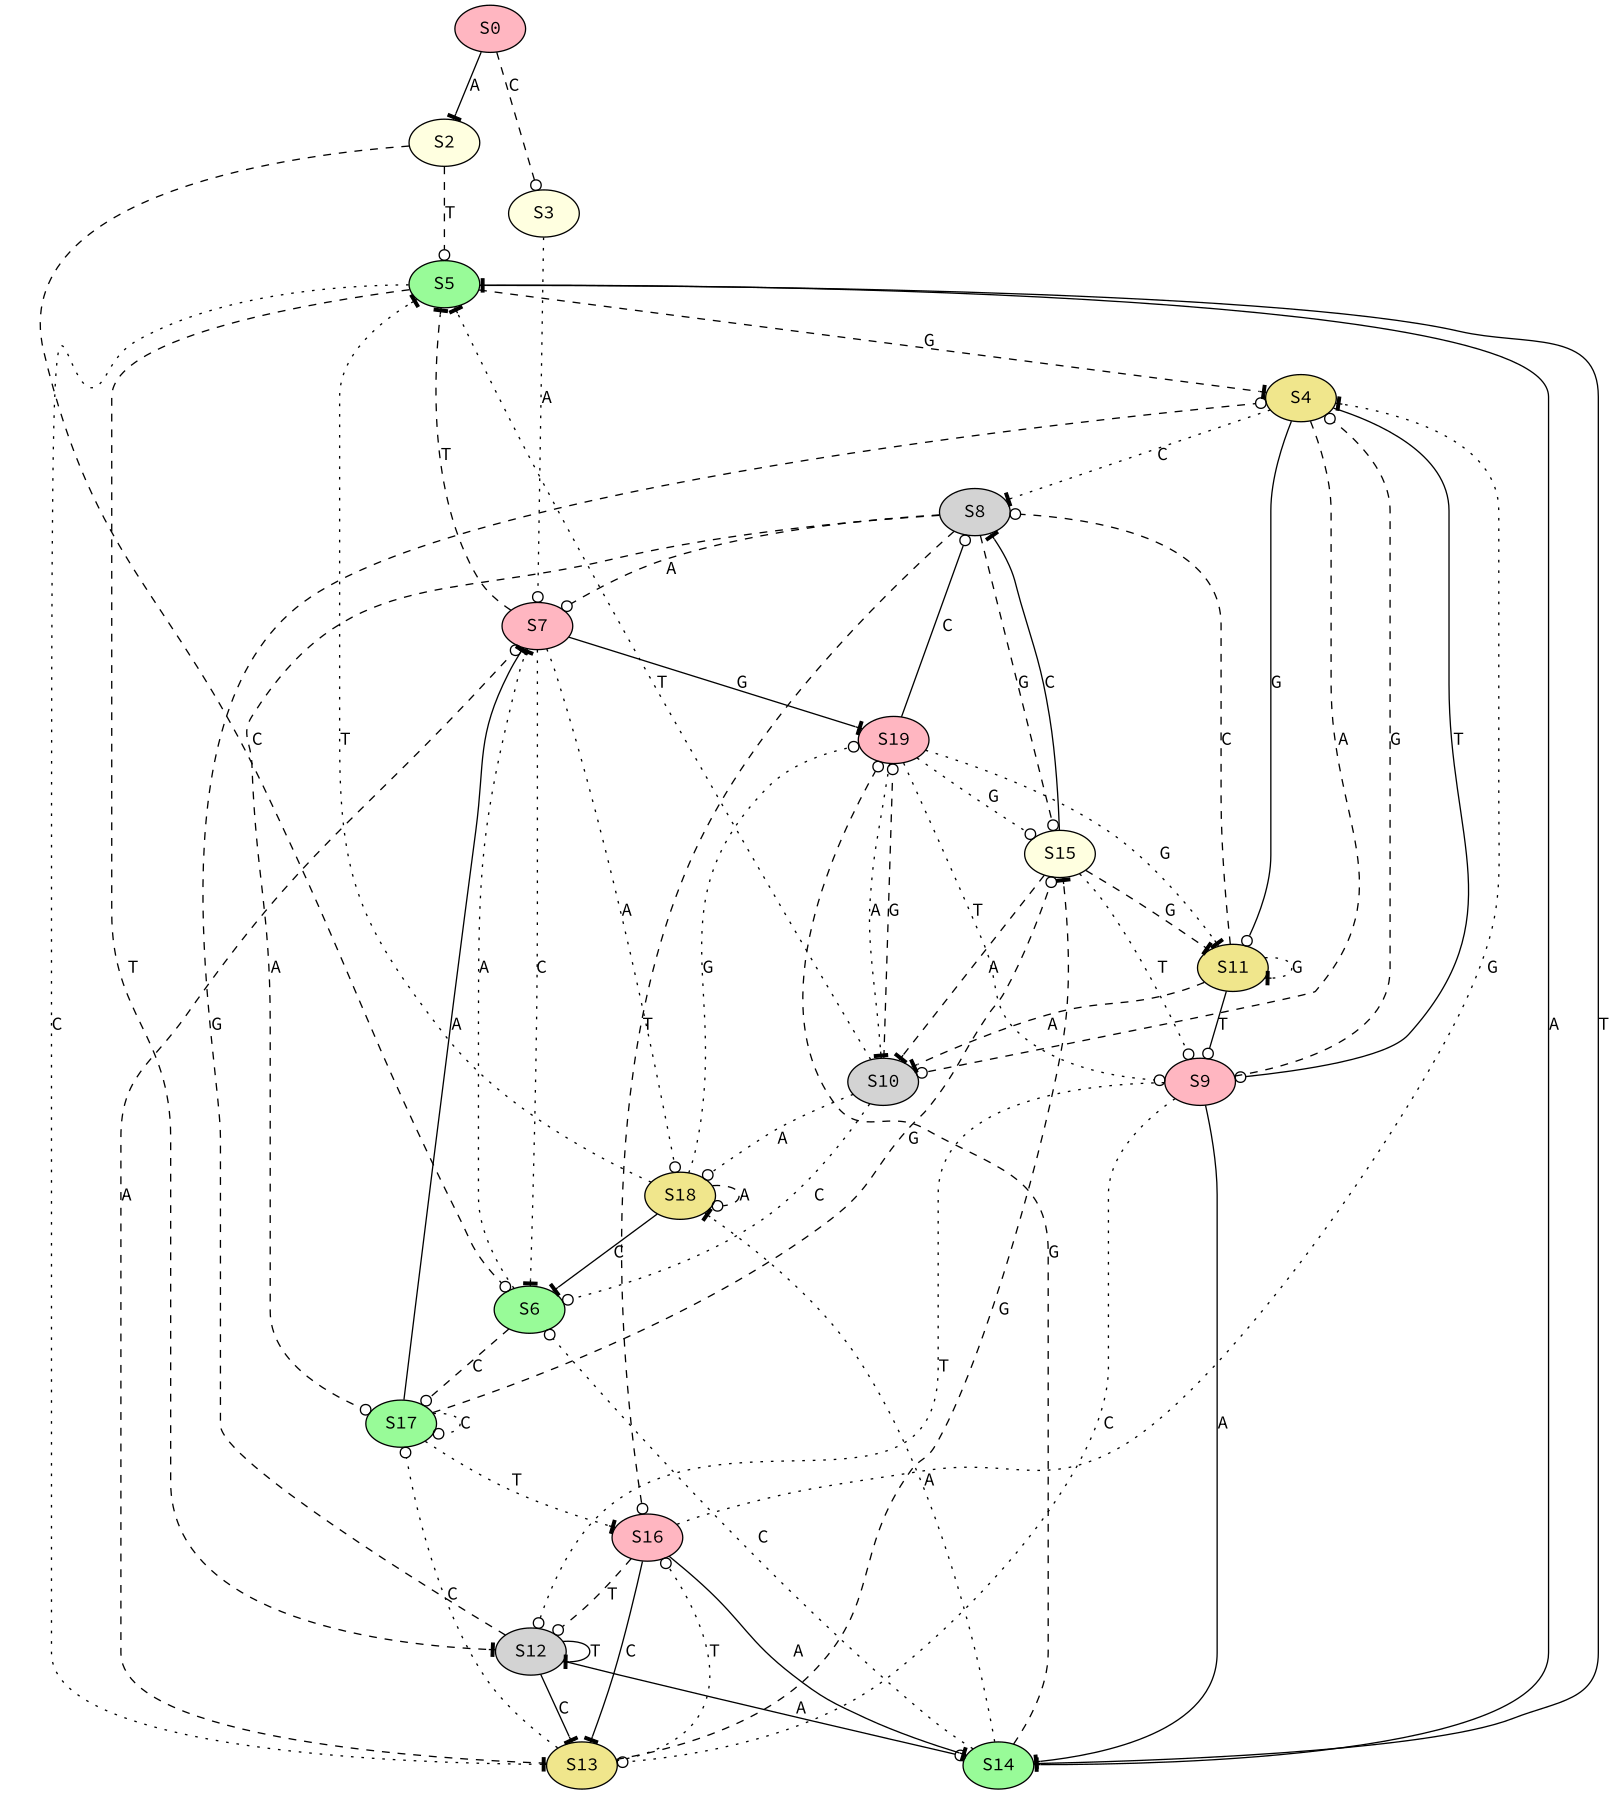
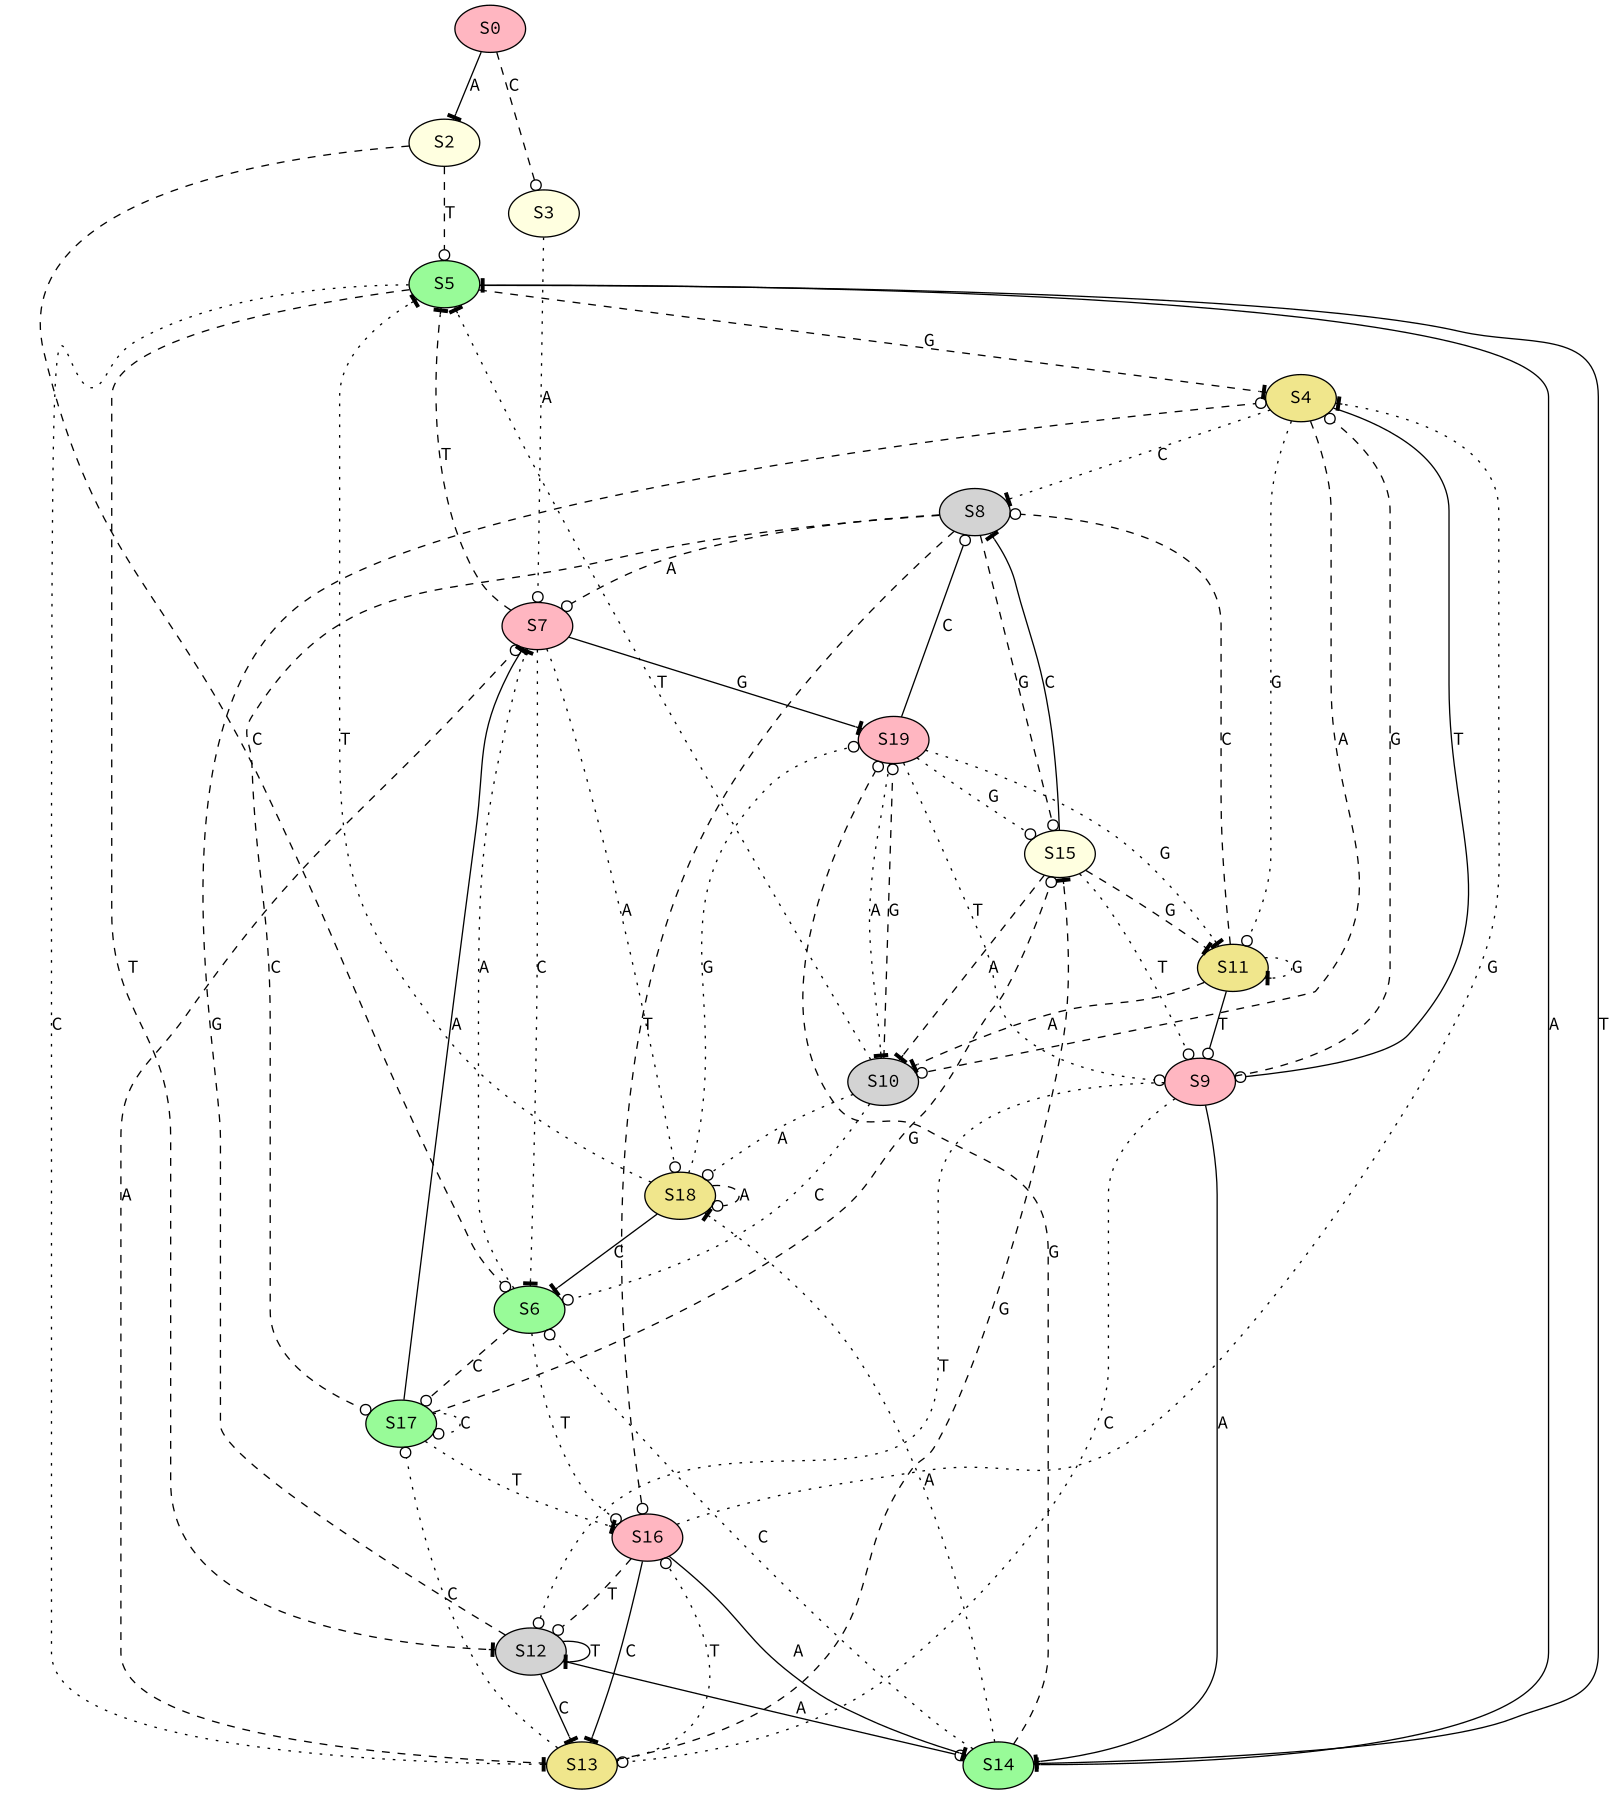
edge "S4" -> "S11": style solid -> dotted
edge "S8" -> "S17": label "A" -> "C"
edge "S6" -> "S16": added, label "T"
